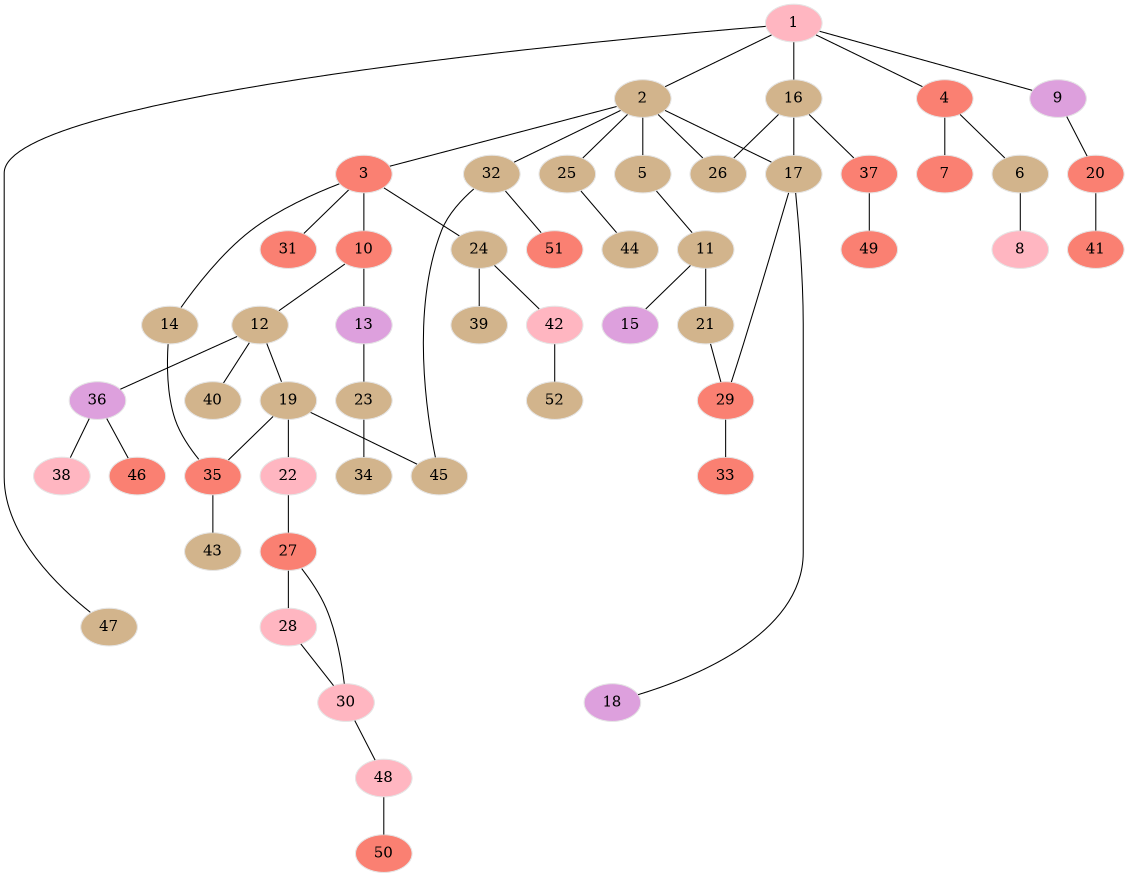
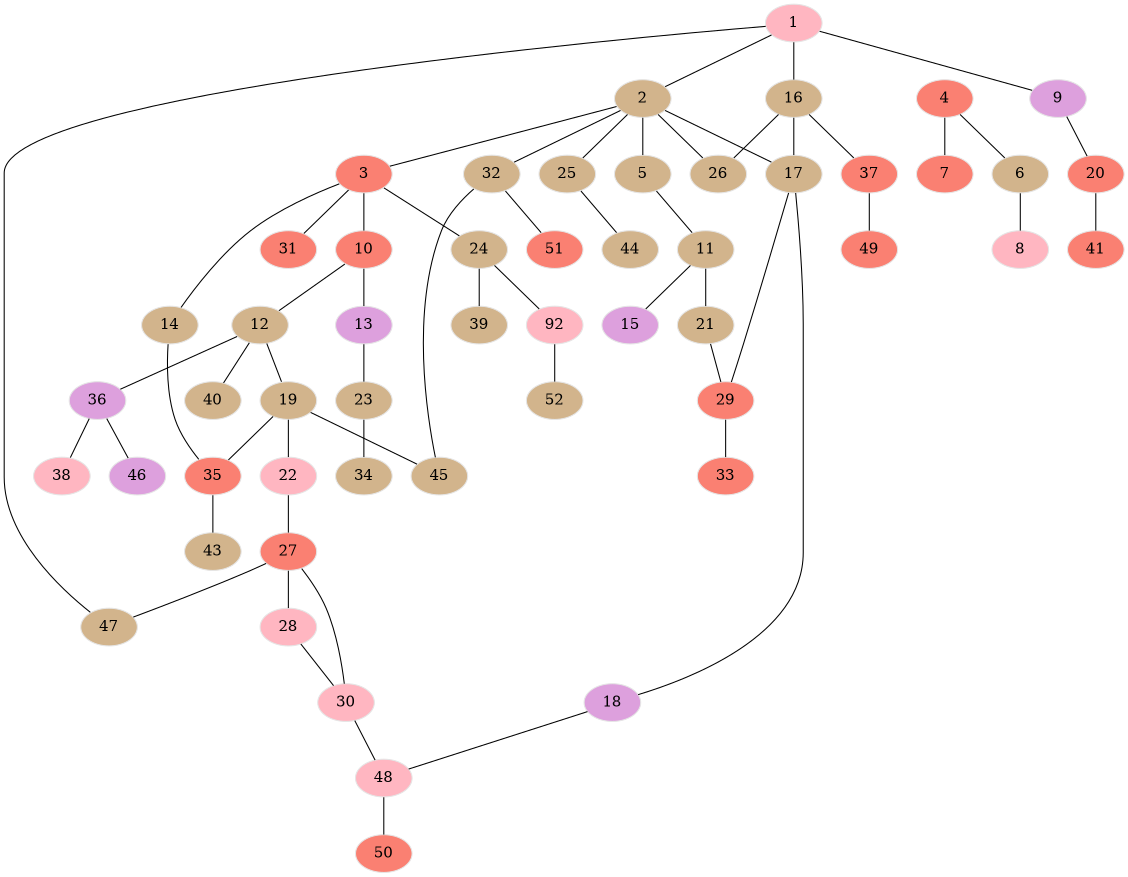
edge "1" -- "4": removed
node "42": label "42" -> "92"
node "46": fillcolor salmon -> plum
edge "27" -- "47": added
edge "18" -- "48": added
